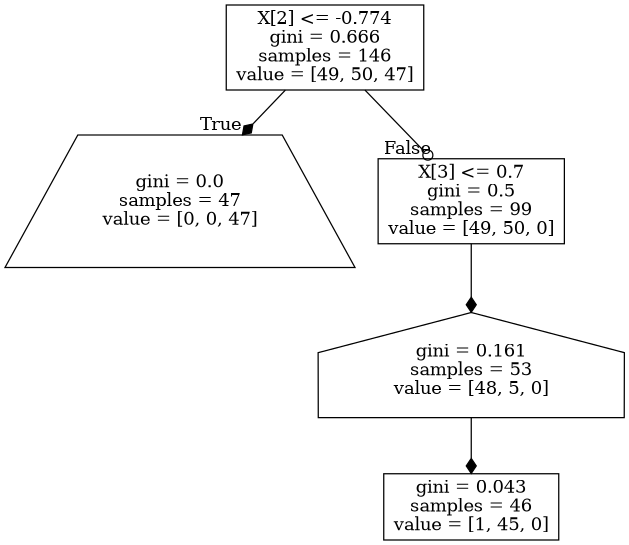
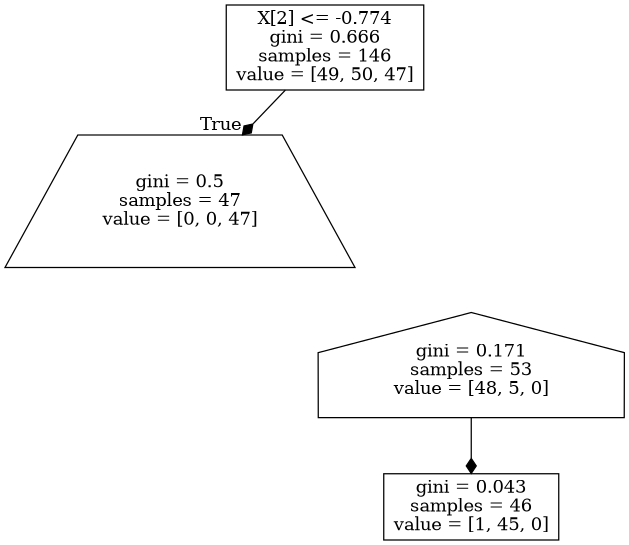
node "gini = 0.0 samples = 47 value = [0, 0, 47]": label "gini = 0.0 samples = 47 value = [0, 0, 47]" -> "gini = 0.5 samples = 47 value = [0, 0, 47]"
node "X[3] <= 0.7 gini = 0.5 samples = 99 value = [49, 50, 0]": removed
node "gini = 0.161 samples = 53 value = [48, 5, 0]": label "gini = 0.161 samples = 53 value = [48, 5, 0]" -> "gini = 0.171 samples = 53 value = [48, 5, 0]"
